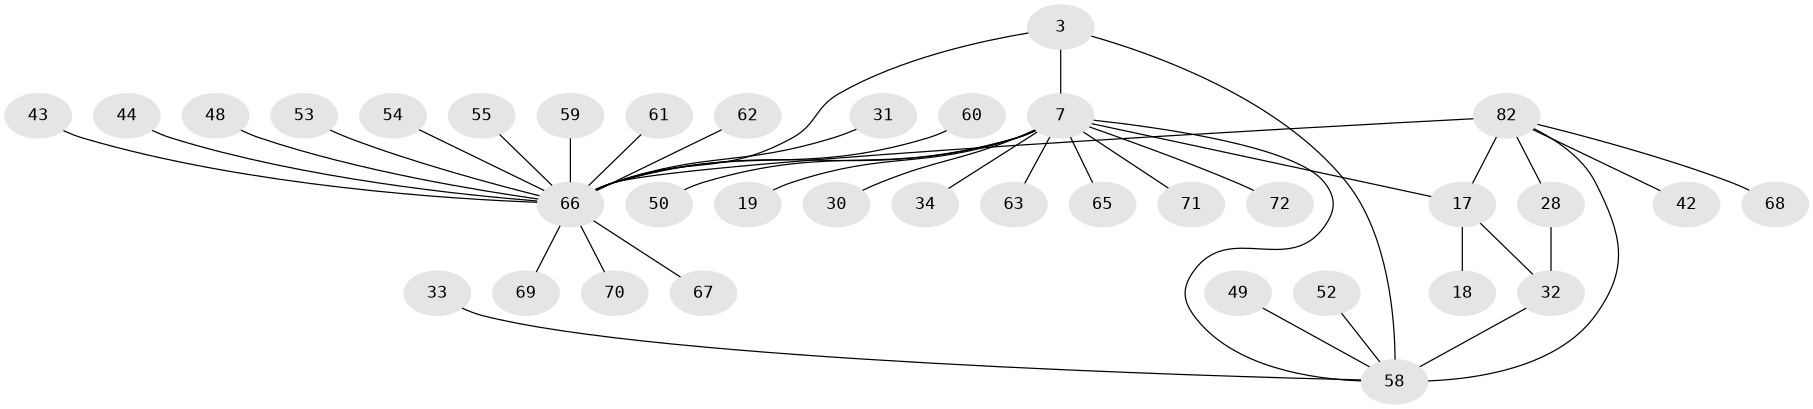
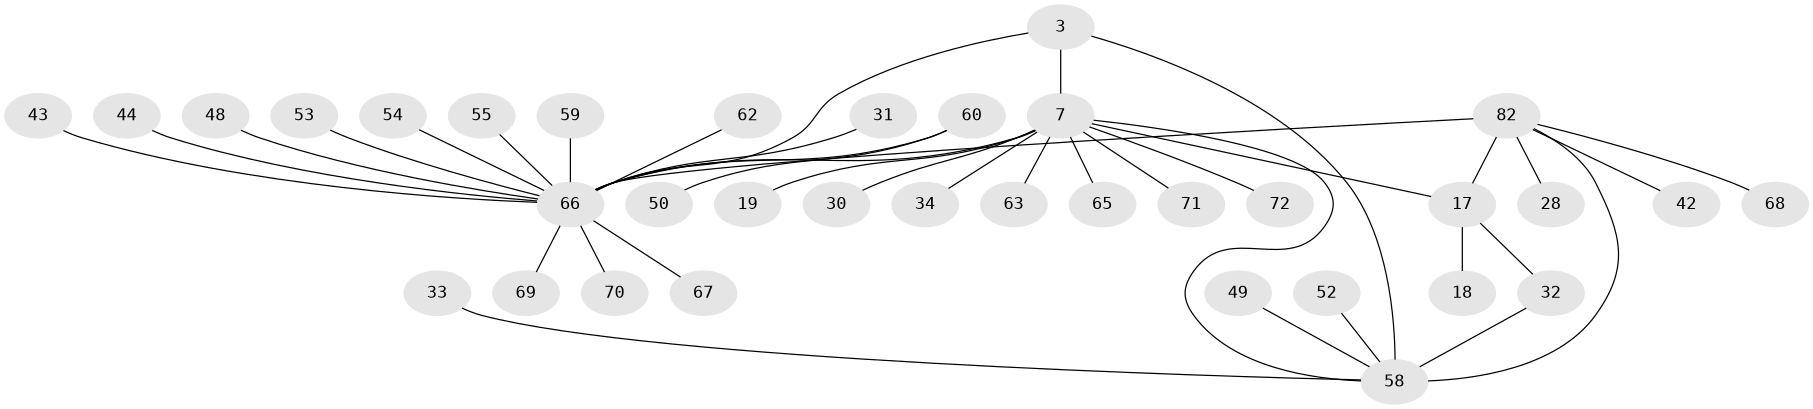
node "61": removed
edge "7" -- "50": now "60" -- "50"
edge "28" -- "32": removed
